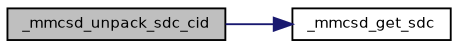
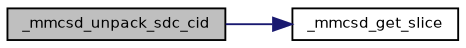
node "_mmcsd_get_sdc": label "_mmcsd_get_sdc" -> "_mmcsd_get_slice"
